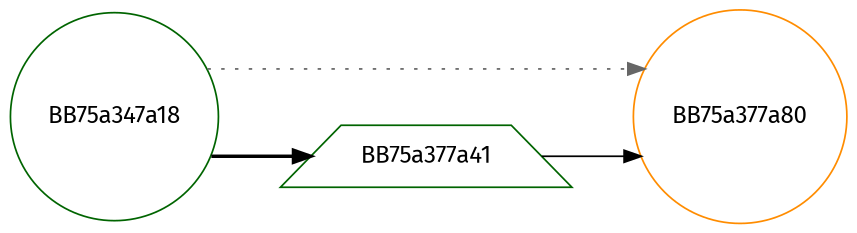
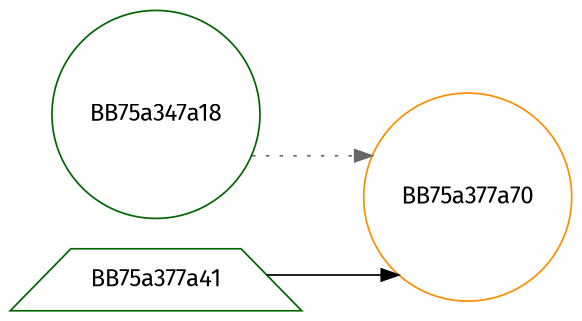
node "BB75a377a80": label "BB75a377a80" -> "BB75a377a70"
edge "BB75a347a18" -> "BB75a377a41": removed
